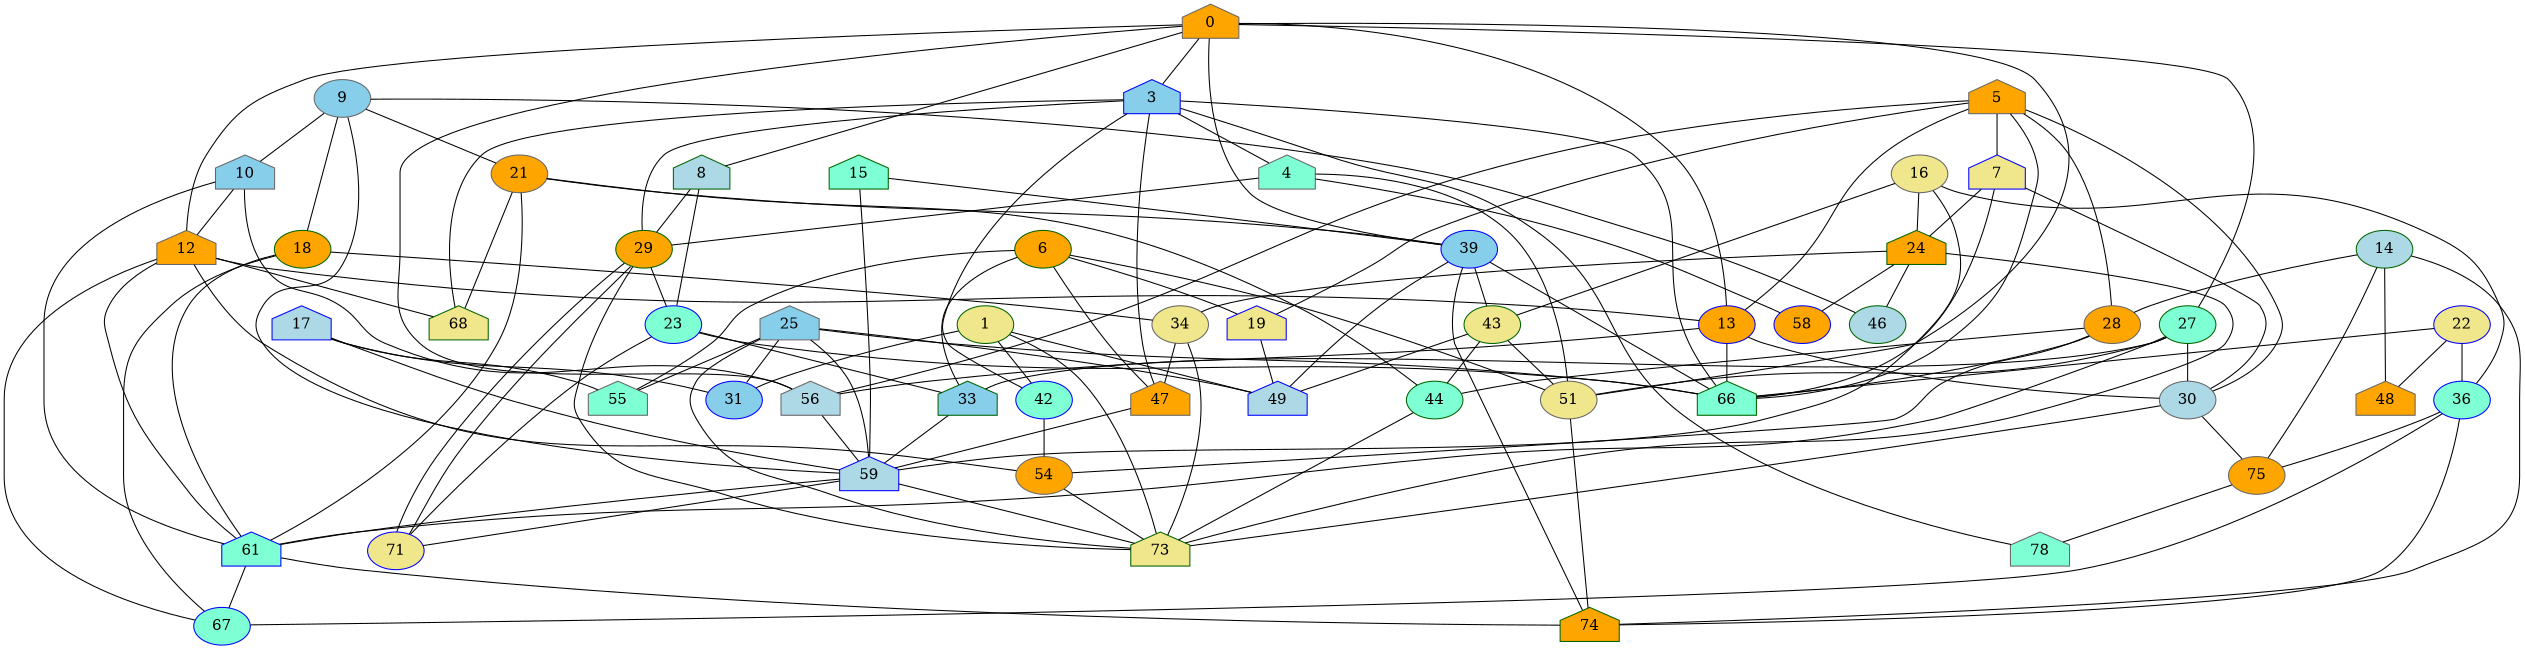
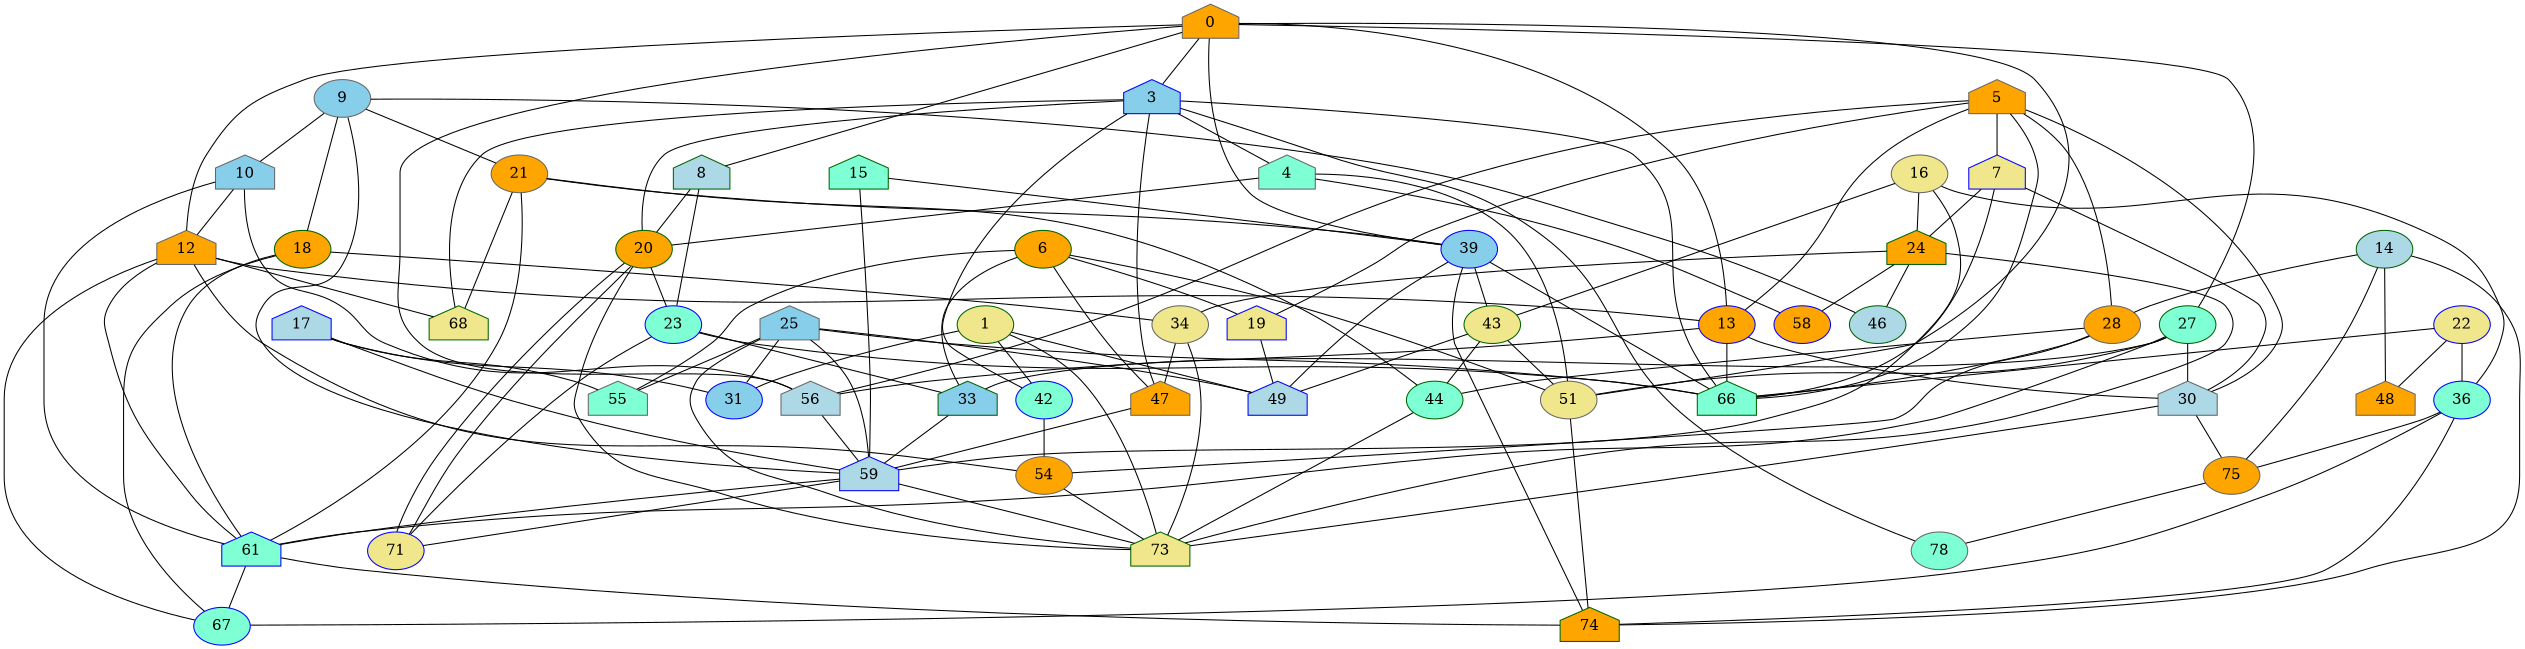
node "29": label "29" -> "20"
node "30": shape ellipse -> house
node "78": shape house -> ellipse
